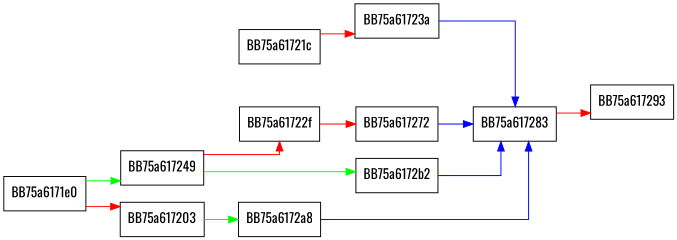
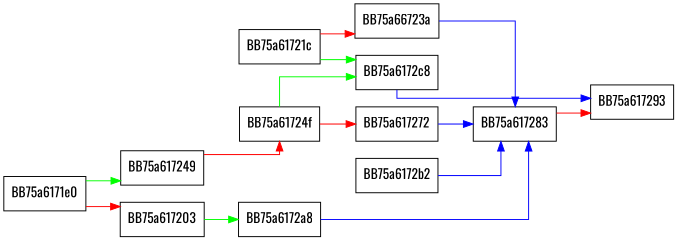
node "BB75a61723a": label "BB75a61723a" -> "BB75a66723a"
node "BB75a6172c8": added
node "BB75a61722f": label "BB75a61722f" -> "BB75a61724f"
edge "BB75a617249" -> "BB75a6172b2": removed
